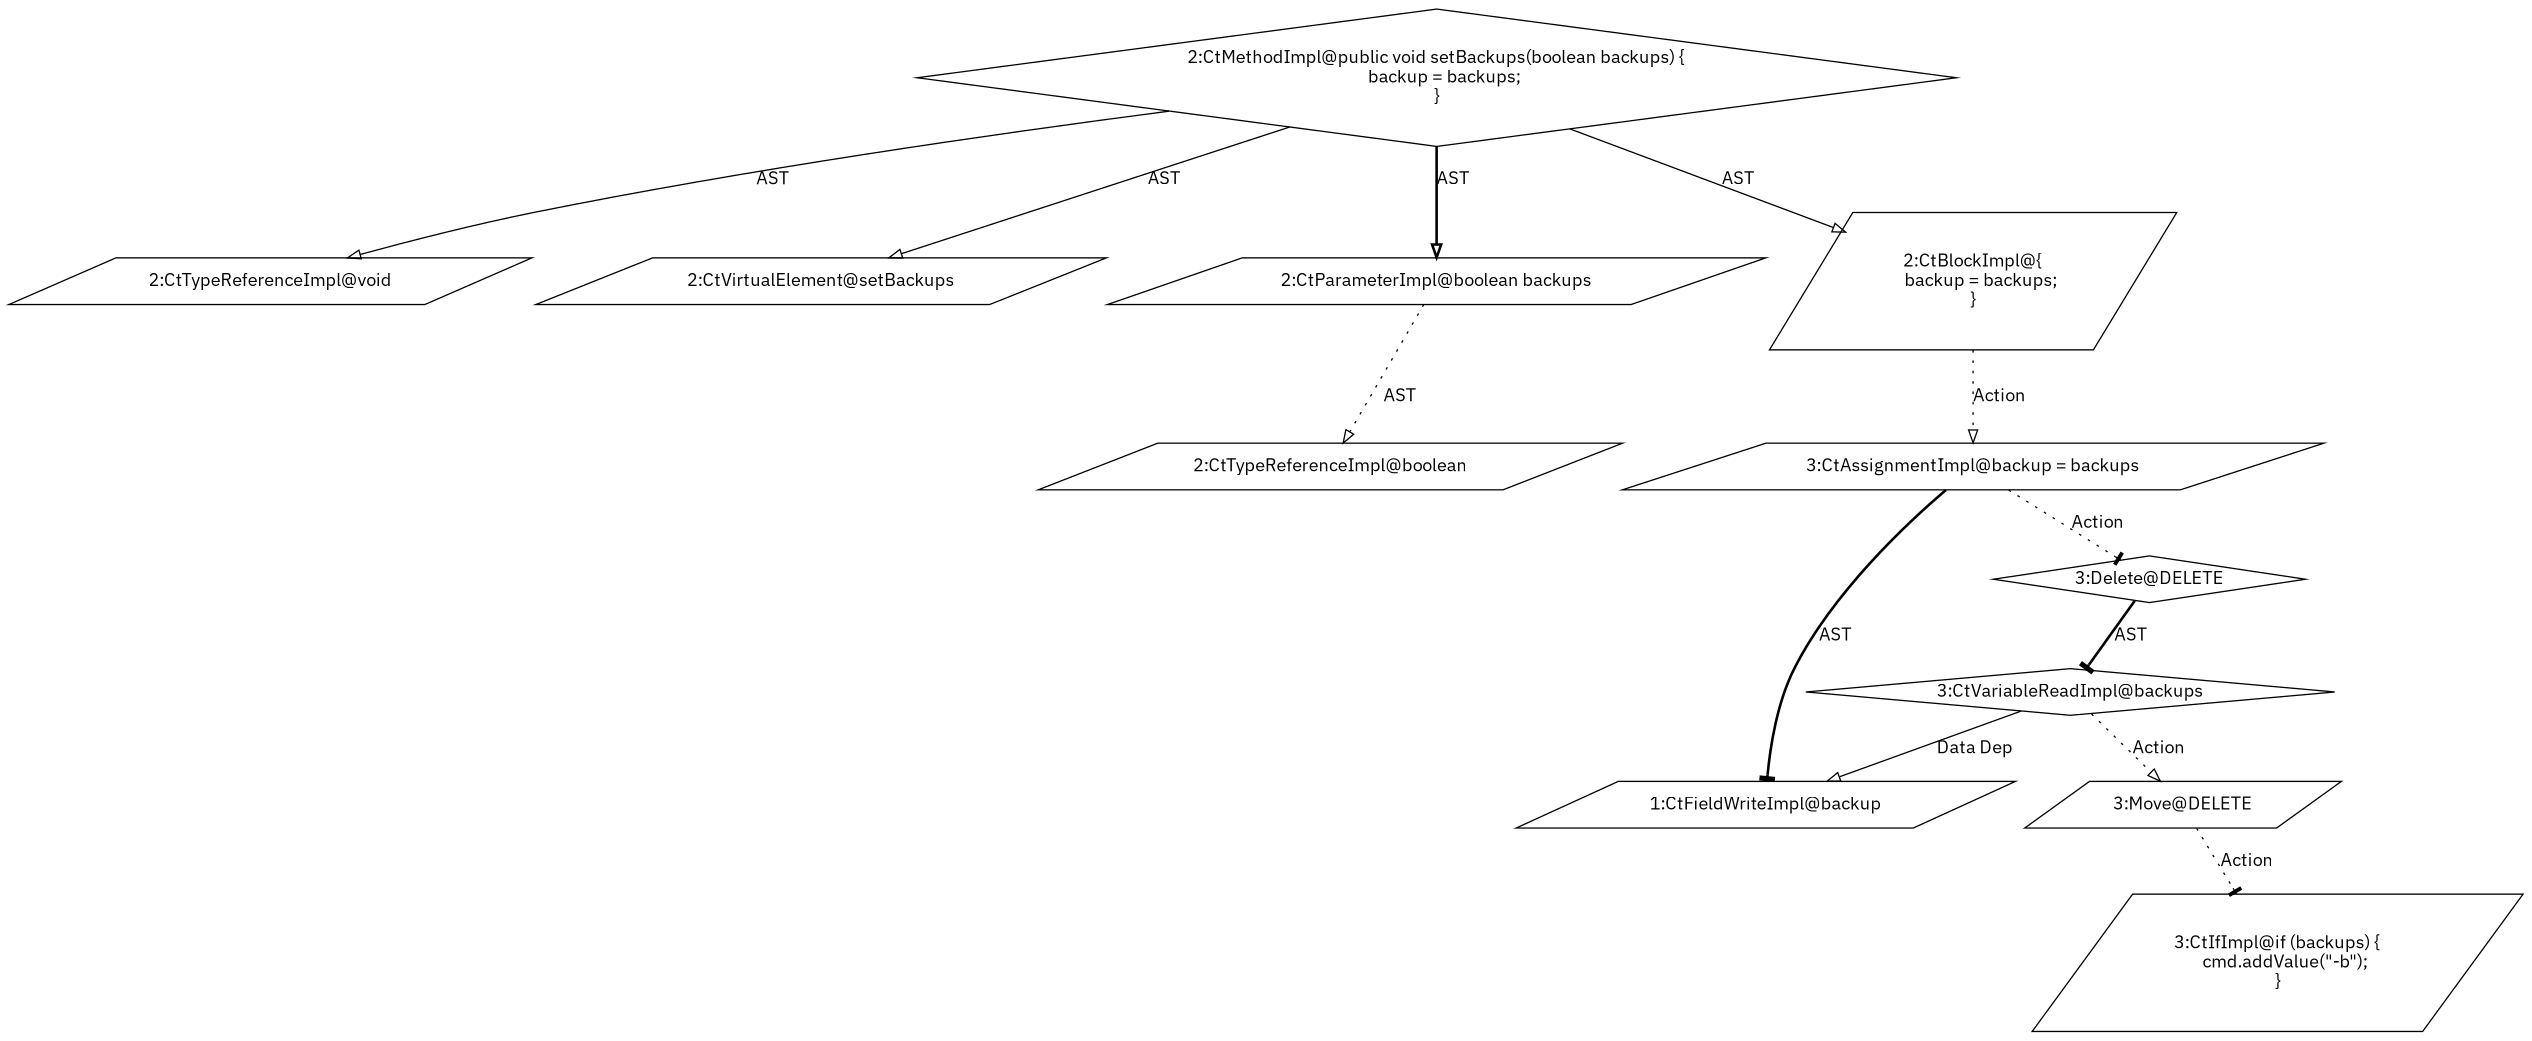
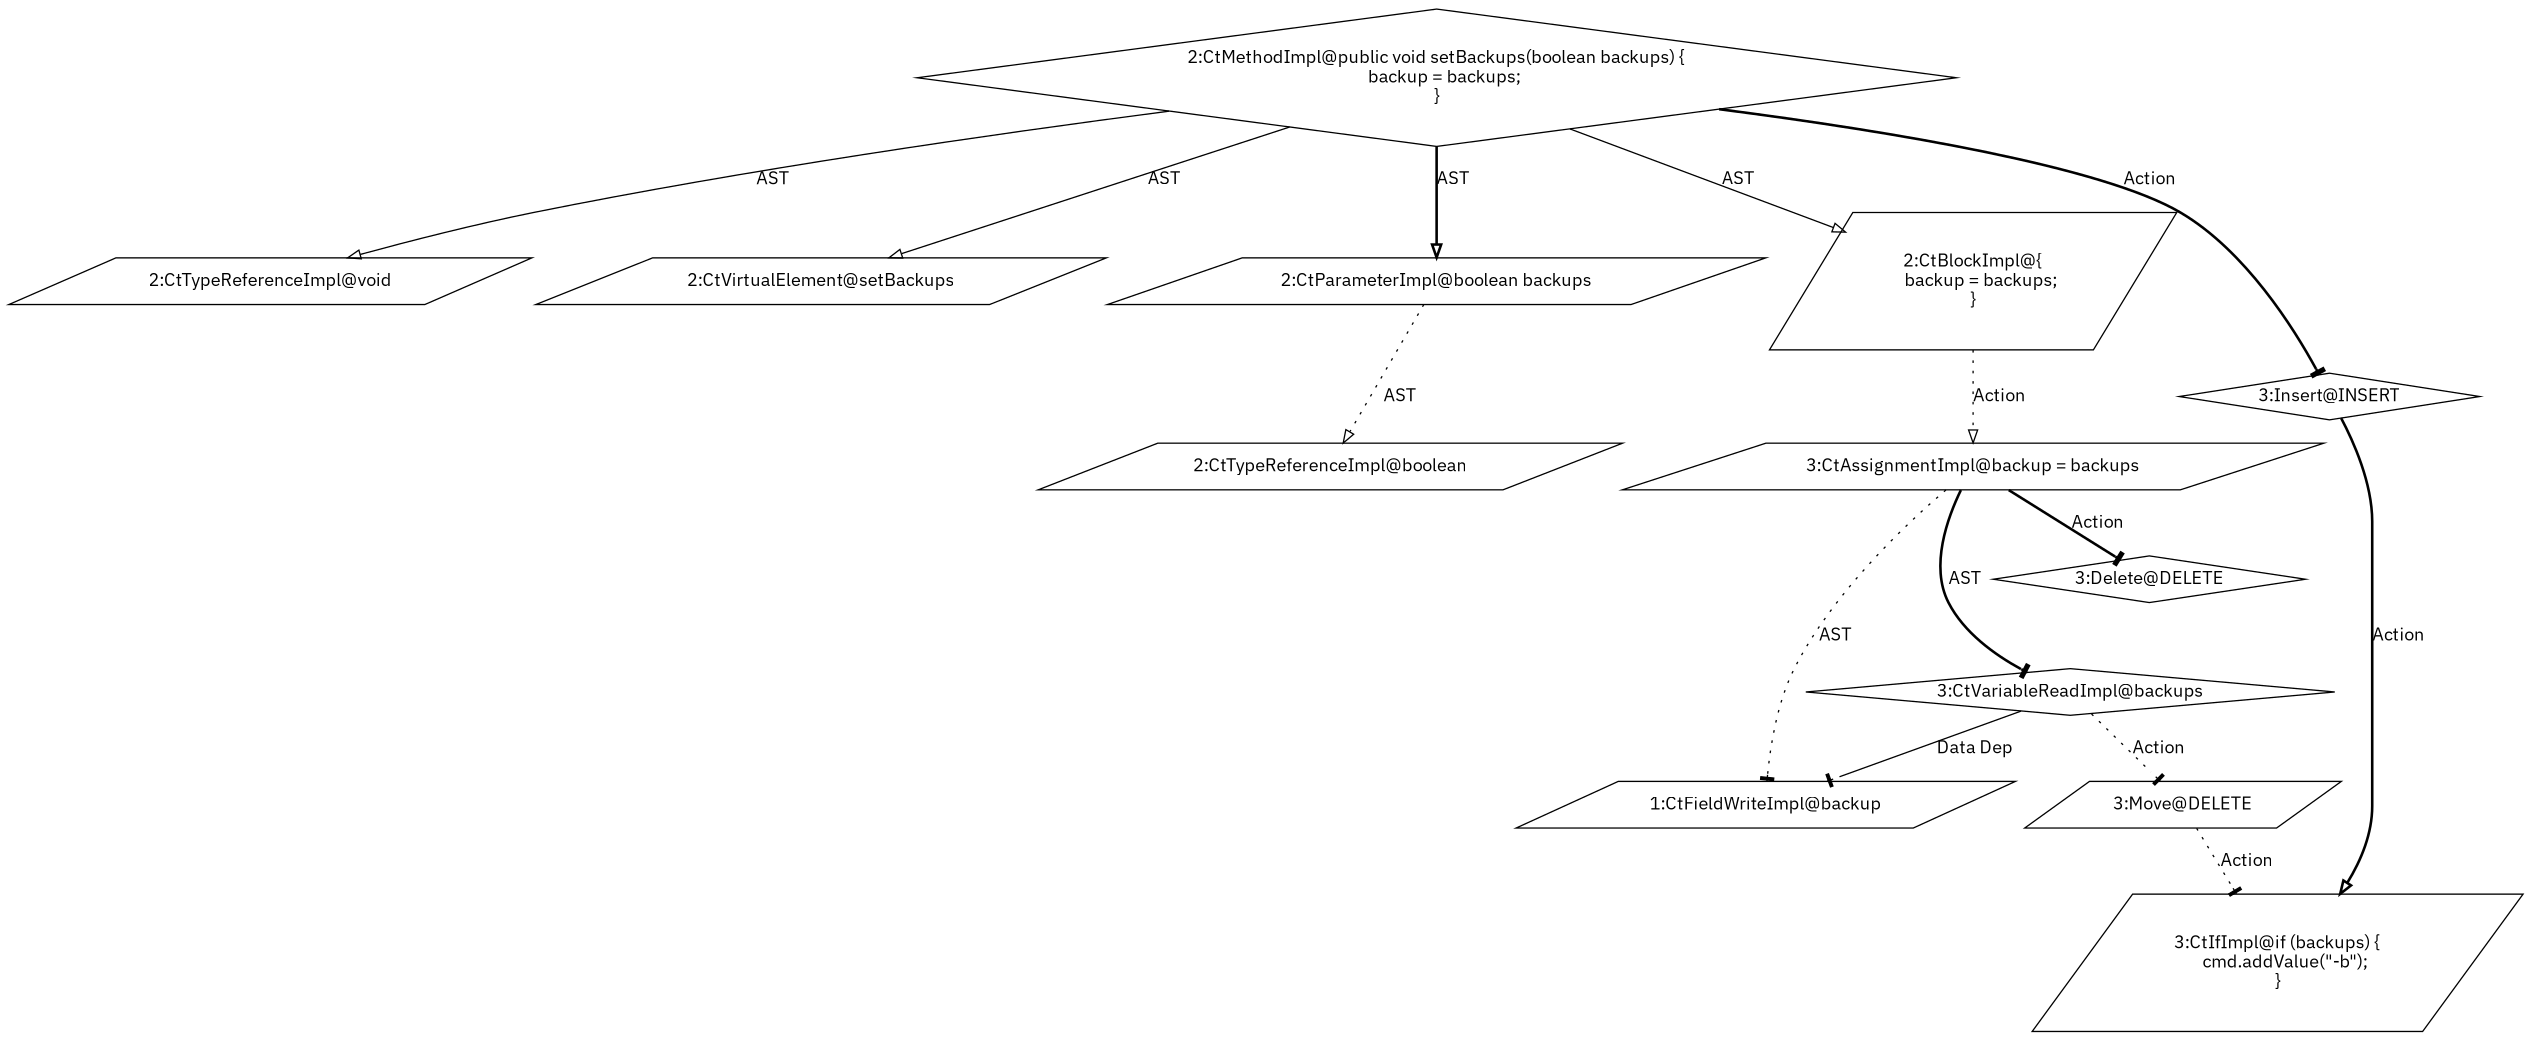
node "3:Insert@INSERT": added
edge "3:CtAssignmentImpl@backup = backups" -> "3:Delete@DELETE": style dotted -> bold
edge "3:CtAssignmentImpl@backup = backups" -> "1:CtFieldWriteImpl@backup": style bold -> dotted
edge "3:Delete@DELETE" -> "3:CtVariableReadImpl@backups": now "3:CtAssignmentImpl@backup = backups" -> "3:CtVariableReadImpl@backups"
edge "3:CtVariableReadImpl@backups" -> "3:Move@DELETE": arrowhead onormal -> tee
edge "3:CtVariableReadImpl@backups" -> "1:CtFieldWriteImpl@backup": arrowhead onormal -> tee
